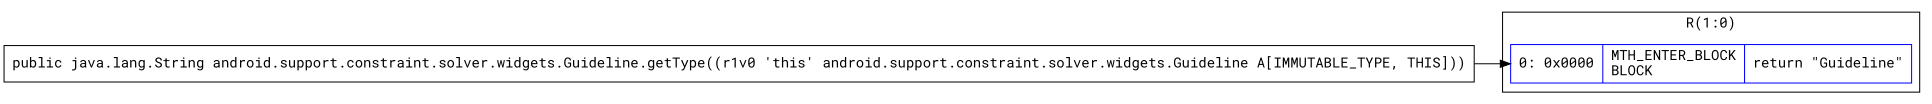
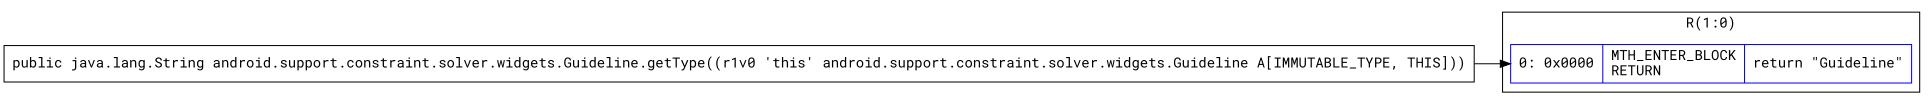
node "0: 0x0000": text "BLOCK" -> "RETURN"
